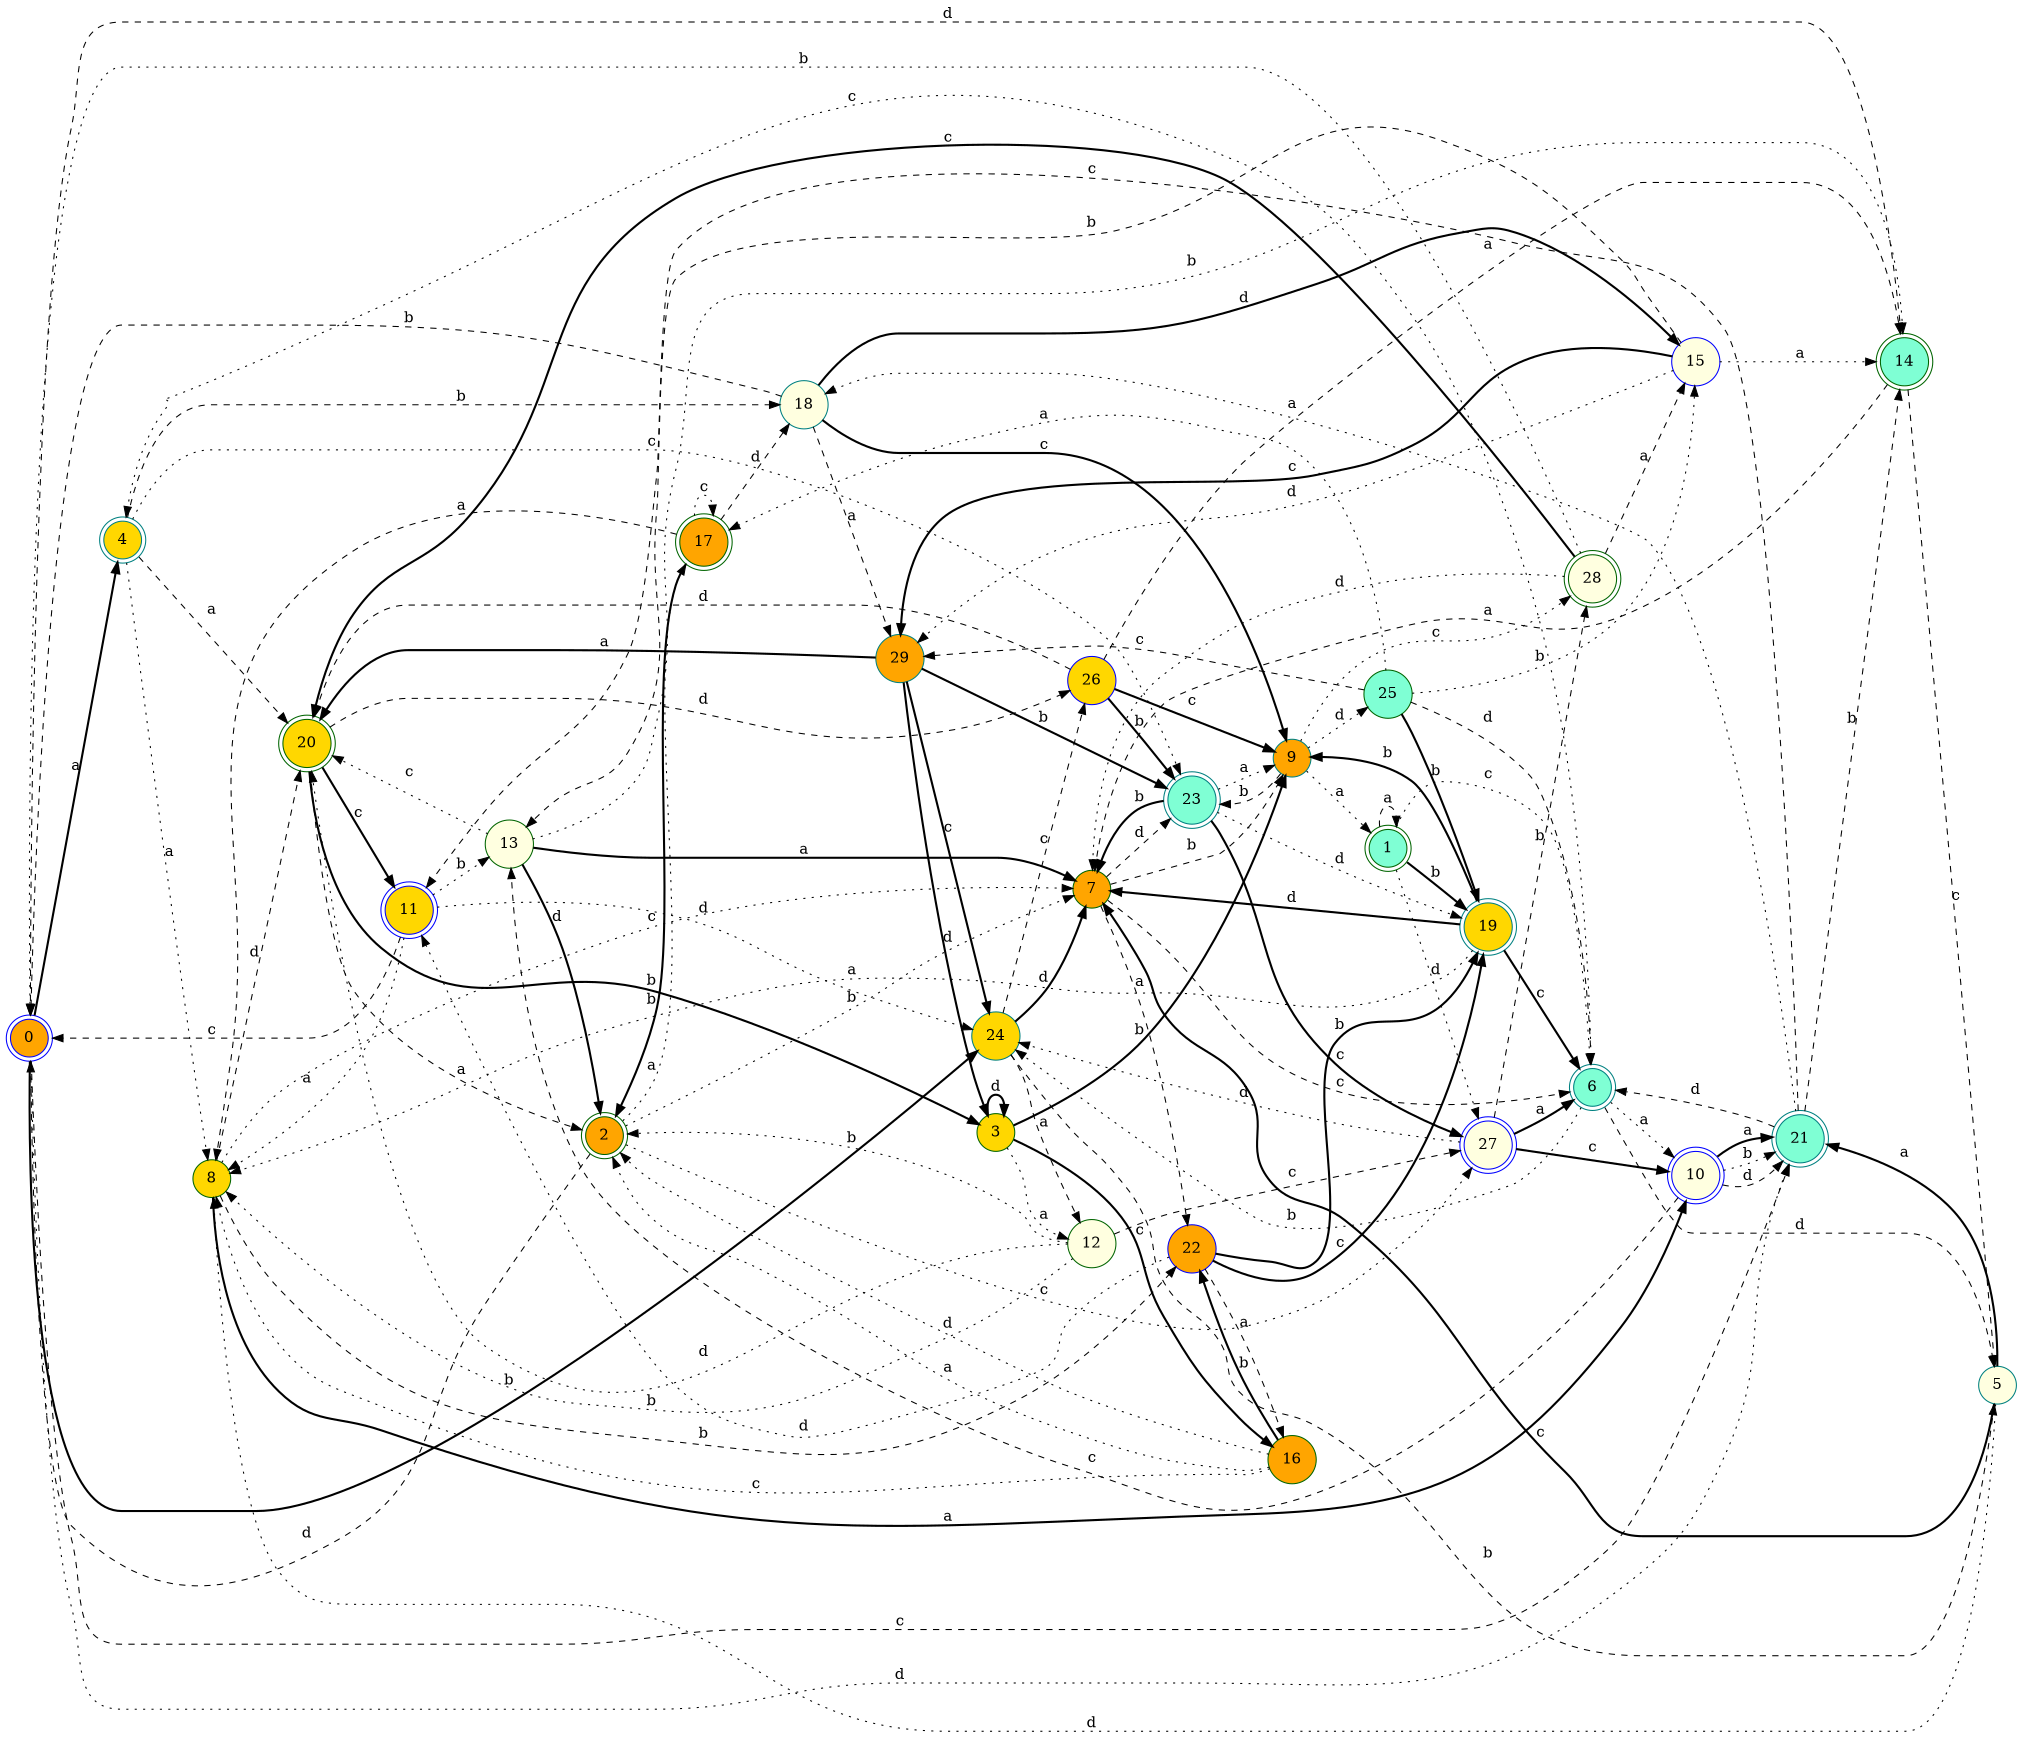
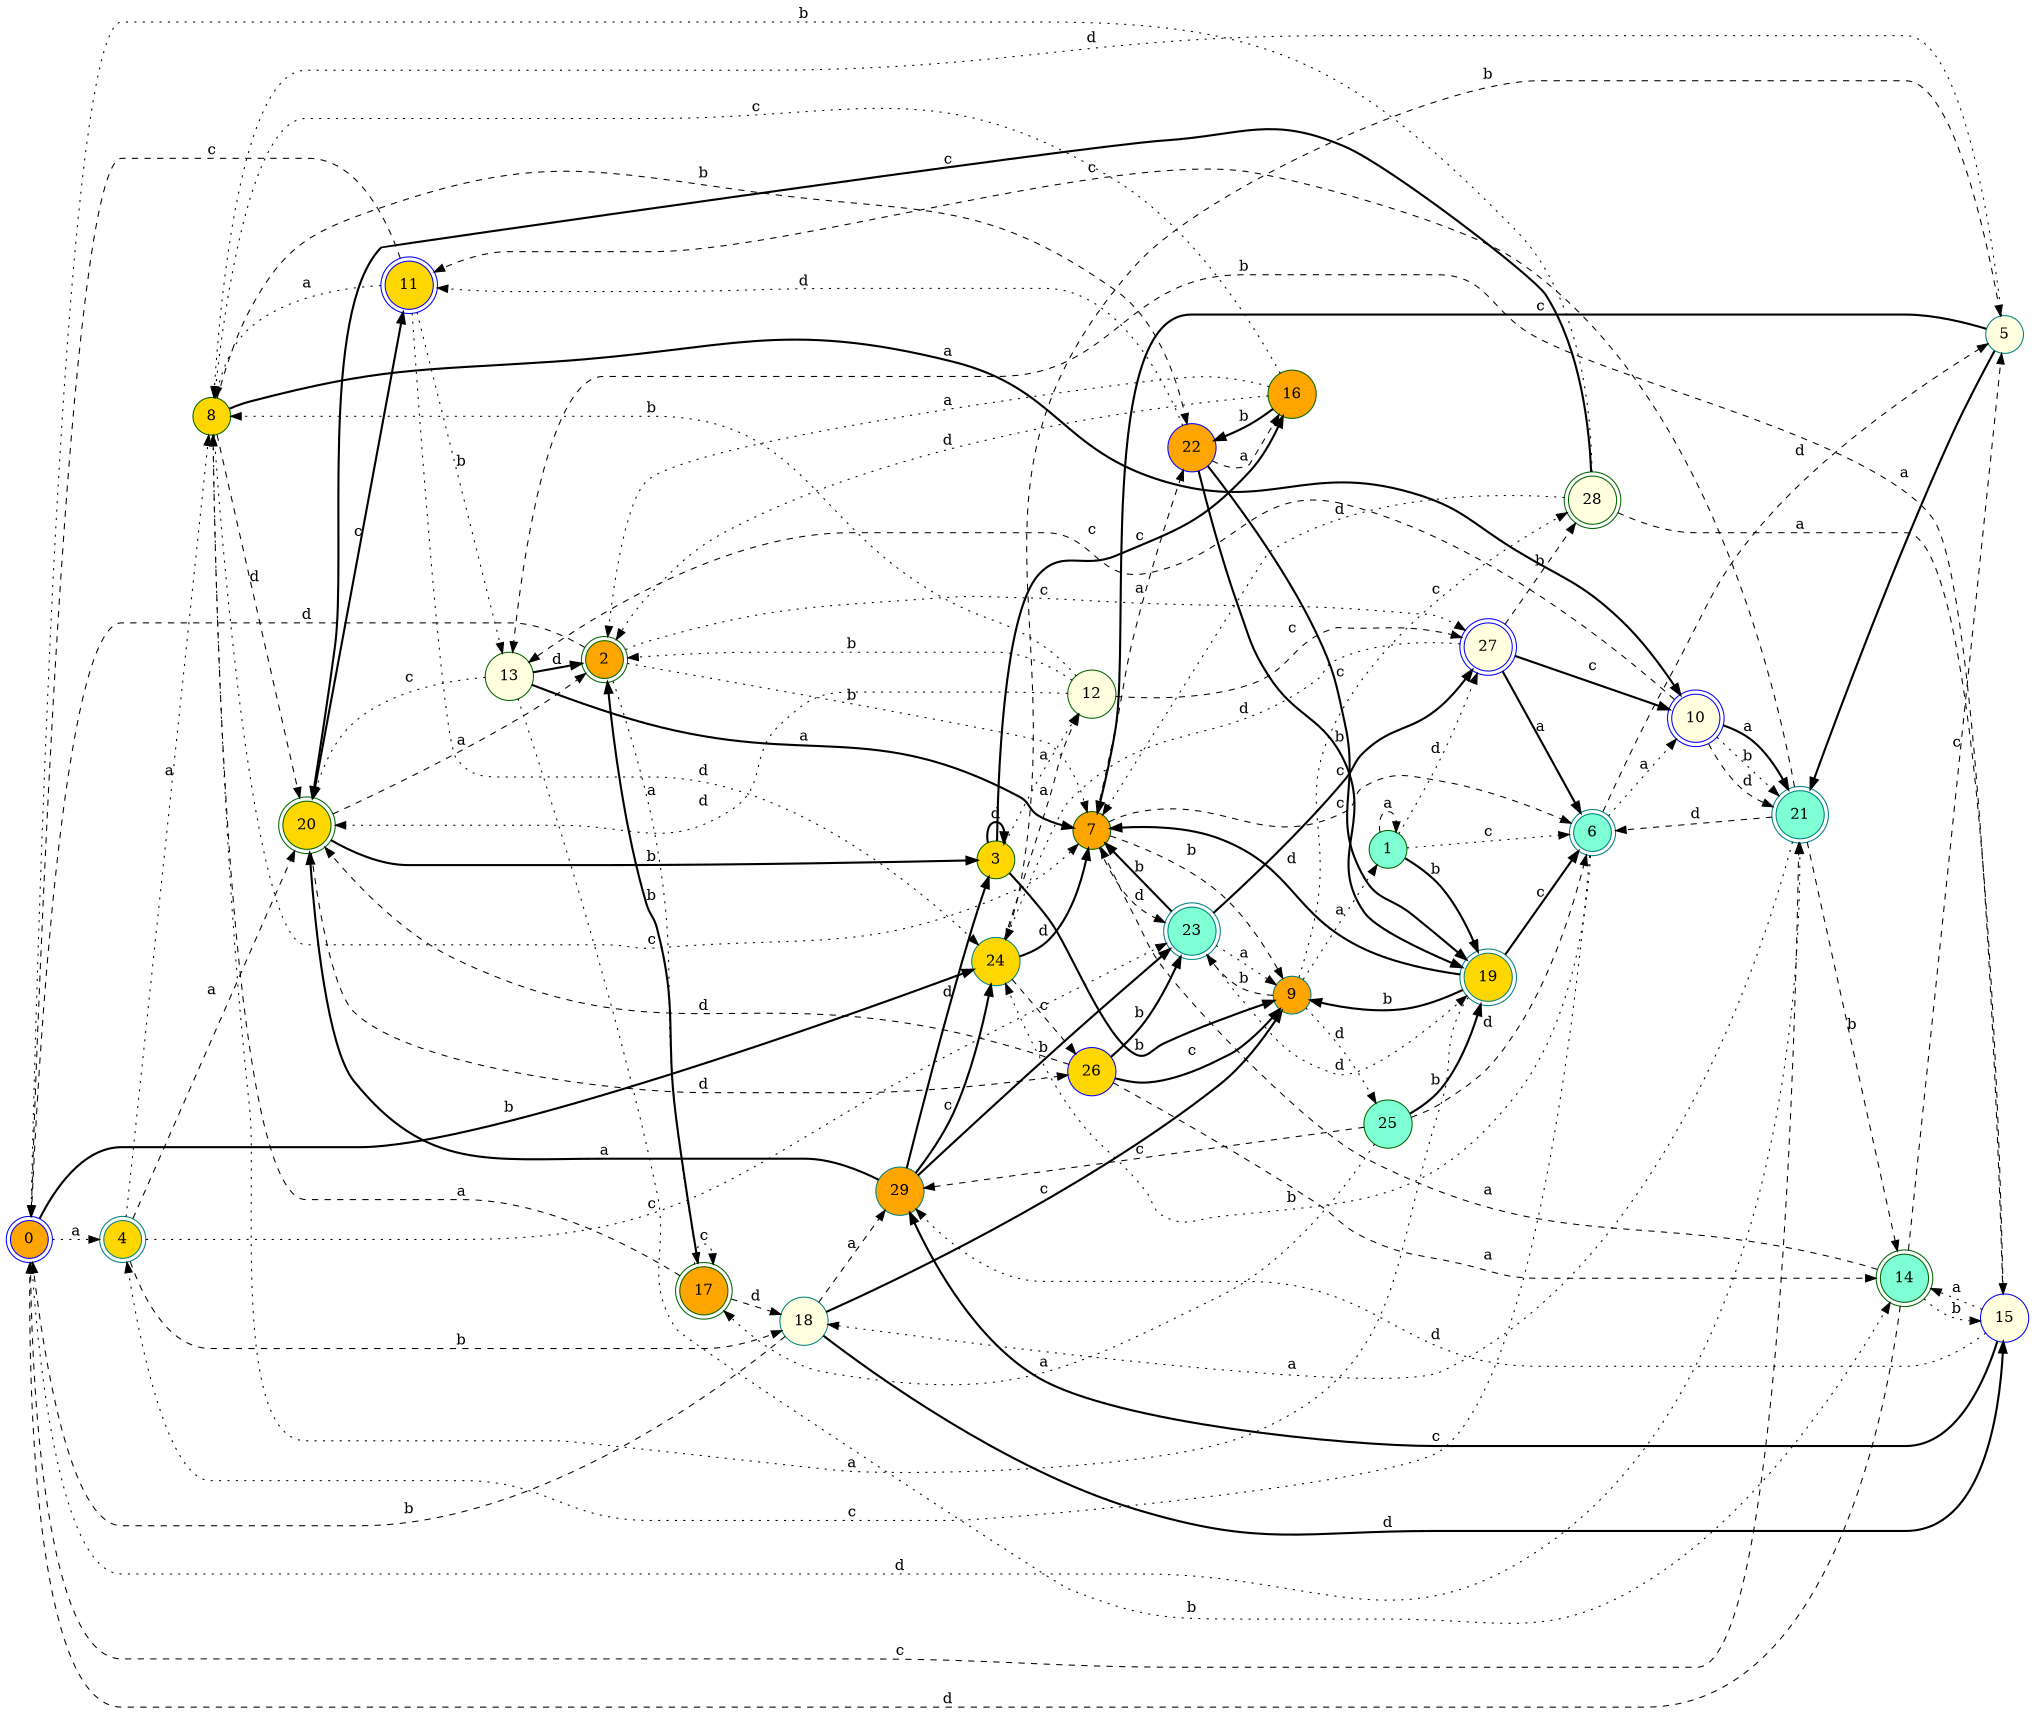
edge "25" -> "15": now "14" -> "15"
edge "0" -> "4": style bold -> dotted
node "1": shape doublecircle -> circle
